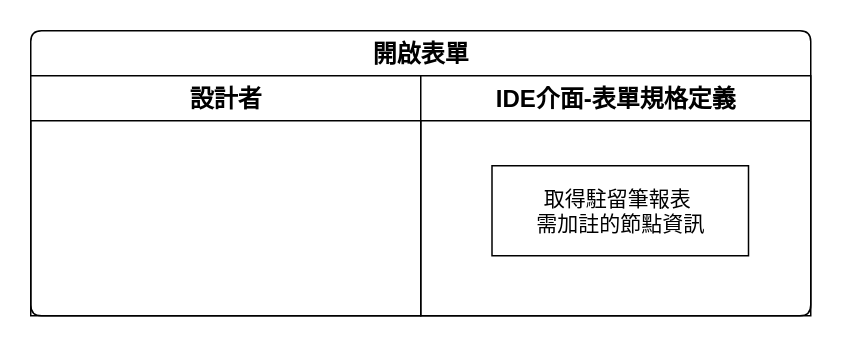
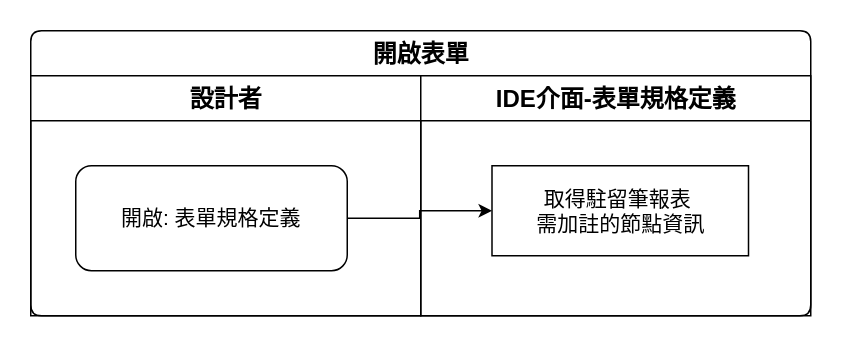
node "開啟: 表單規格定義": added
edge "開啟: 表單規格定義" -> "取得駐留筆報表 需加註的節點資訊": added
